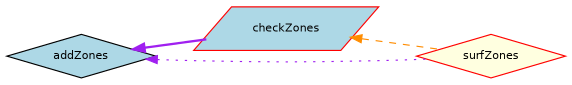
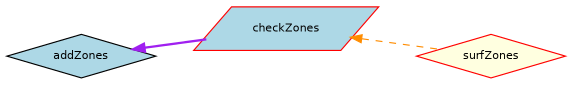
edge "surfZones" -> "addZones": removed
